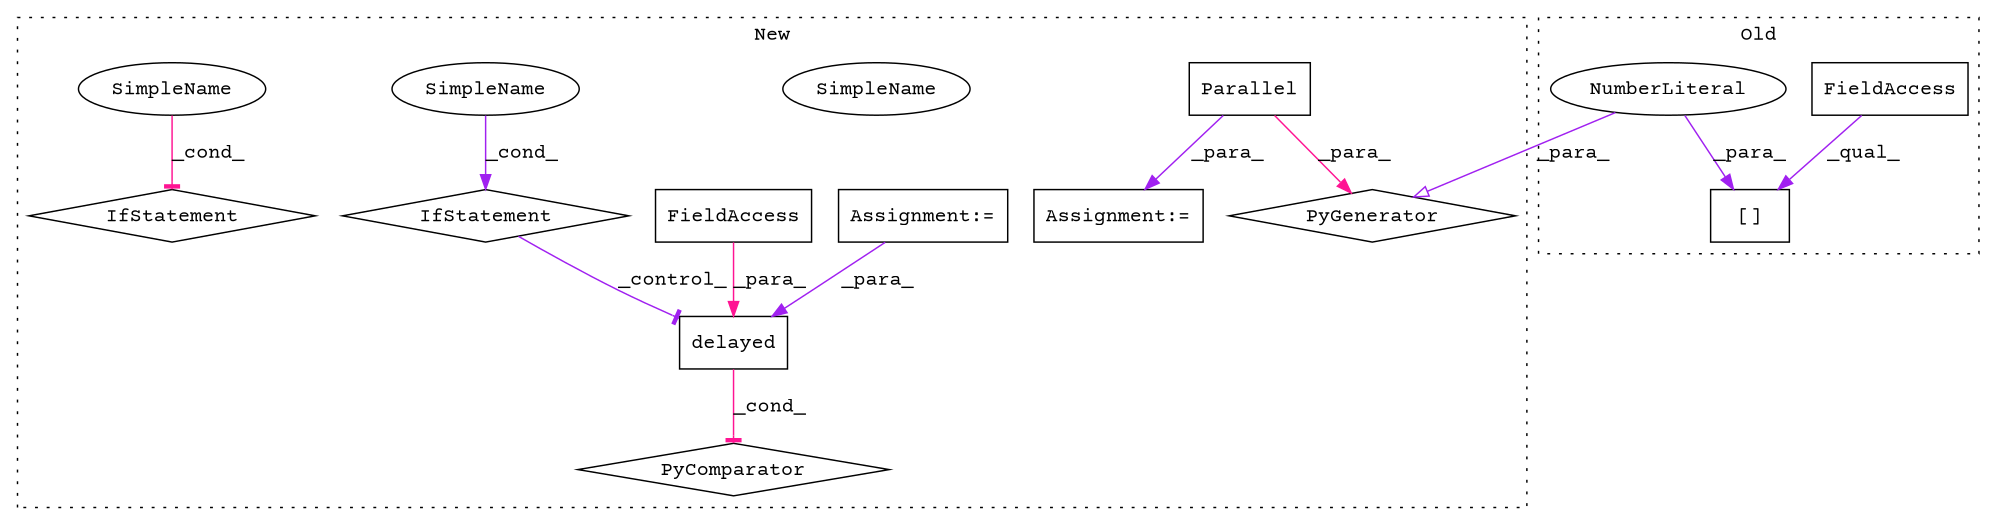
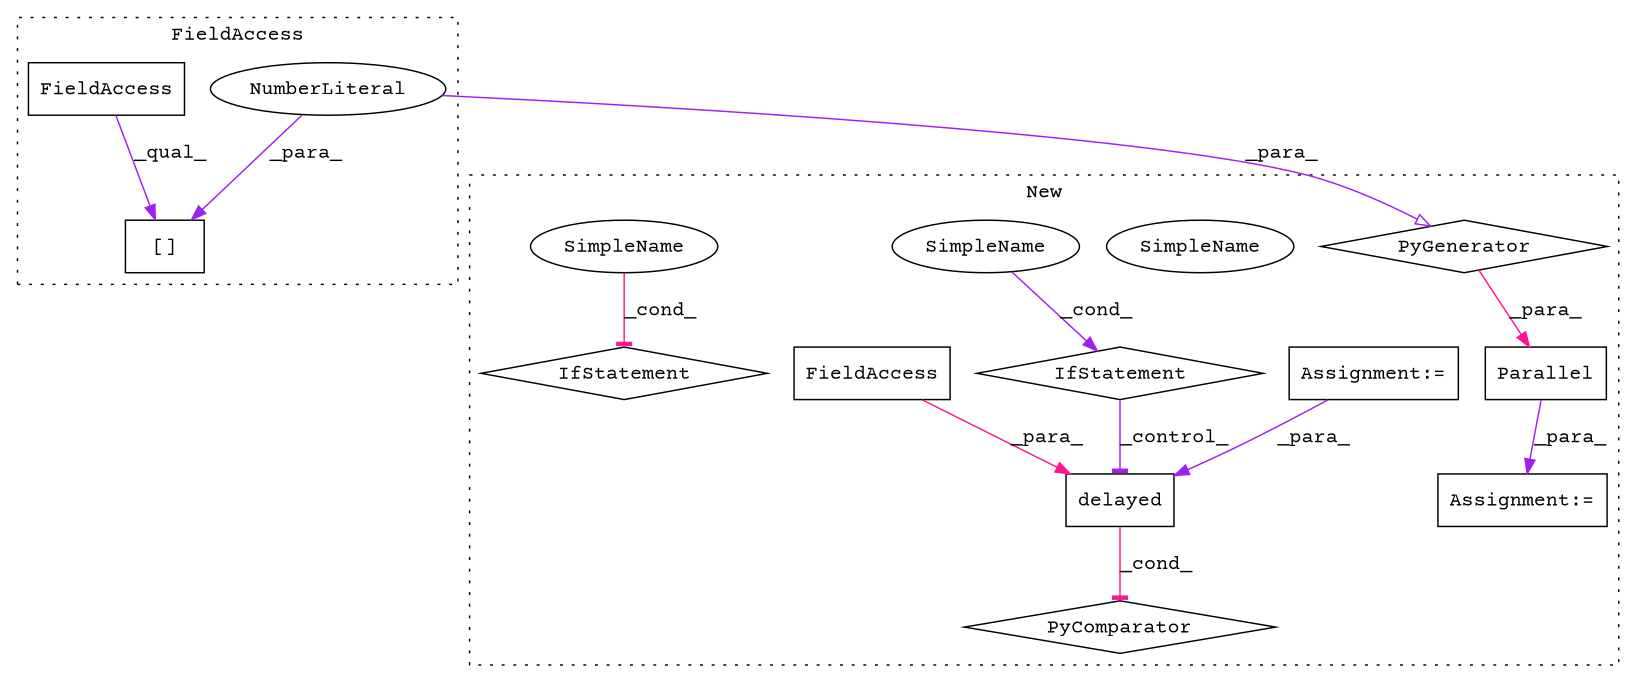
cluster "Old": label "Old" -> "FieldAccess"
edge "Parallel" -> "PyGenerator": reversed
